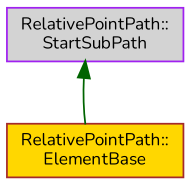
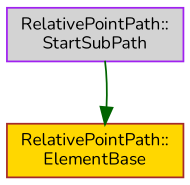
edge "RelativePointPath:: ElementBase" -> "RelativePointPath:: StartSubPath": reversed
